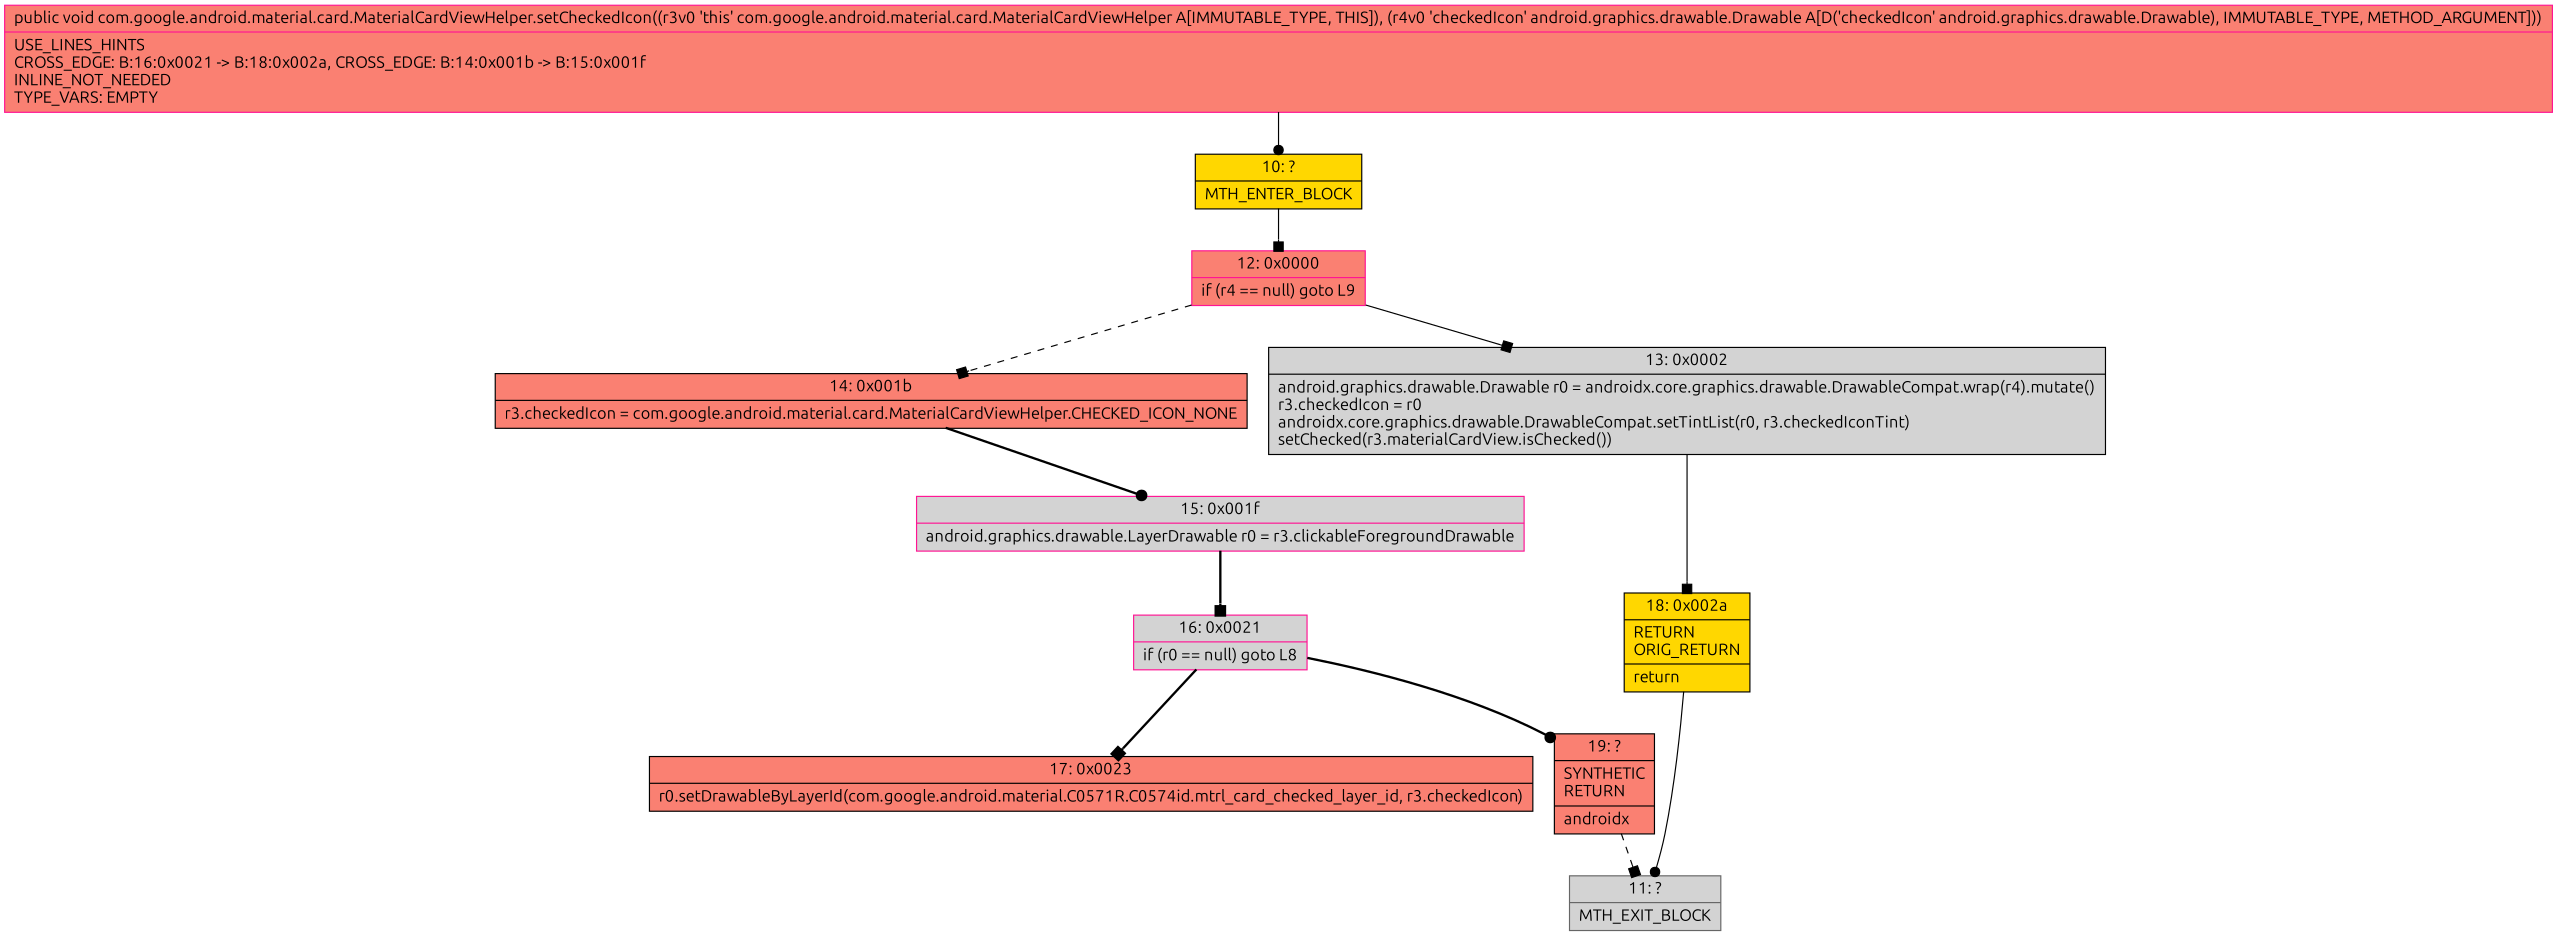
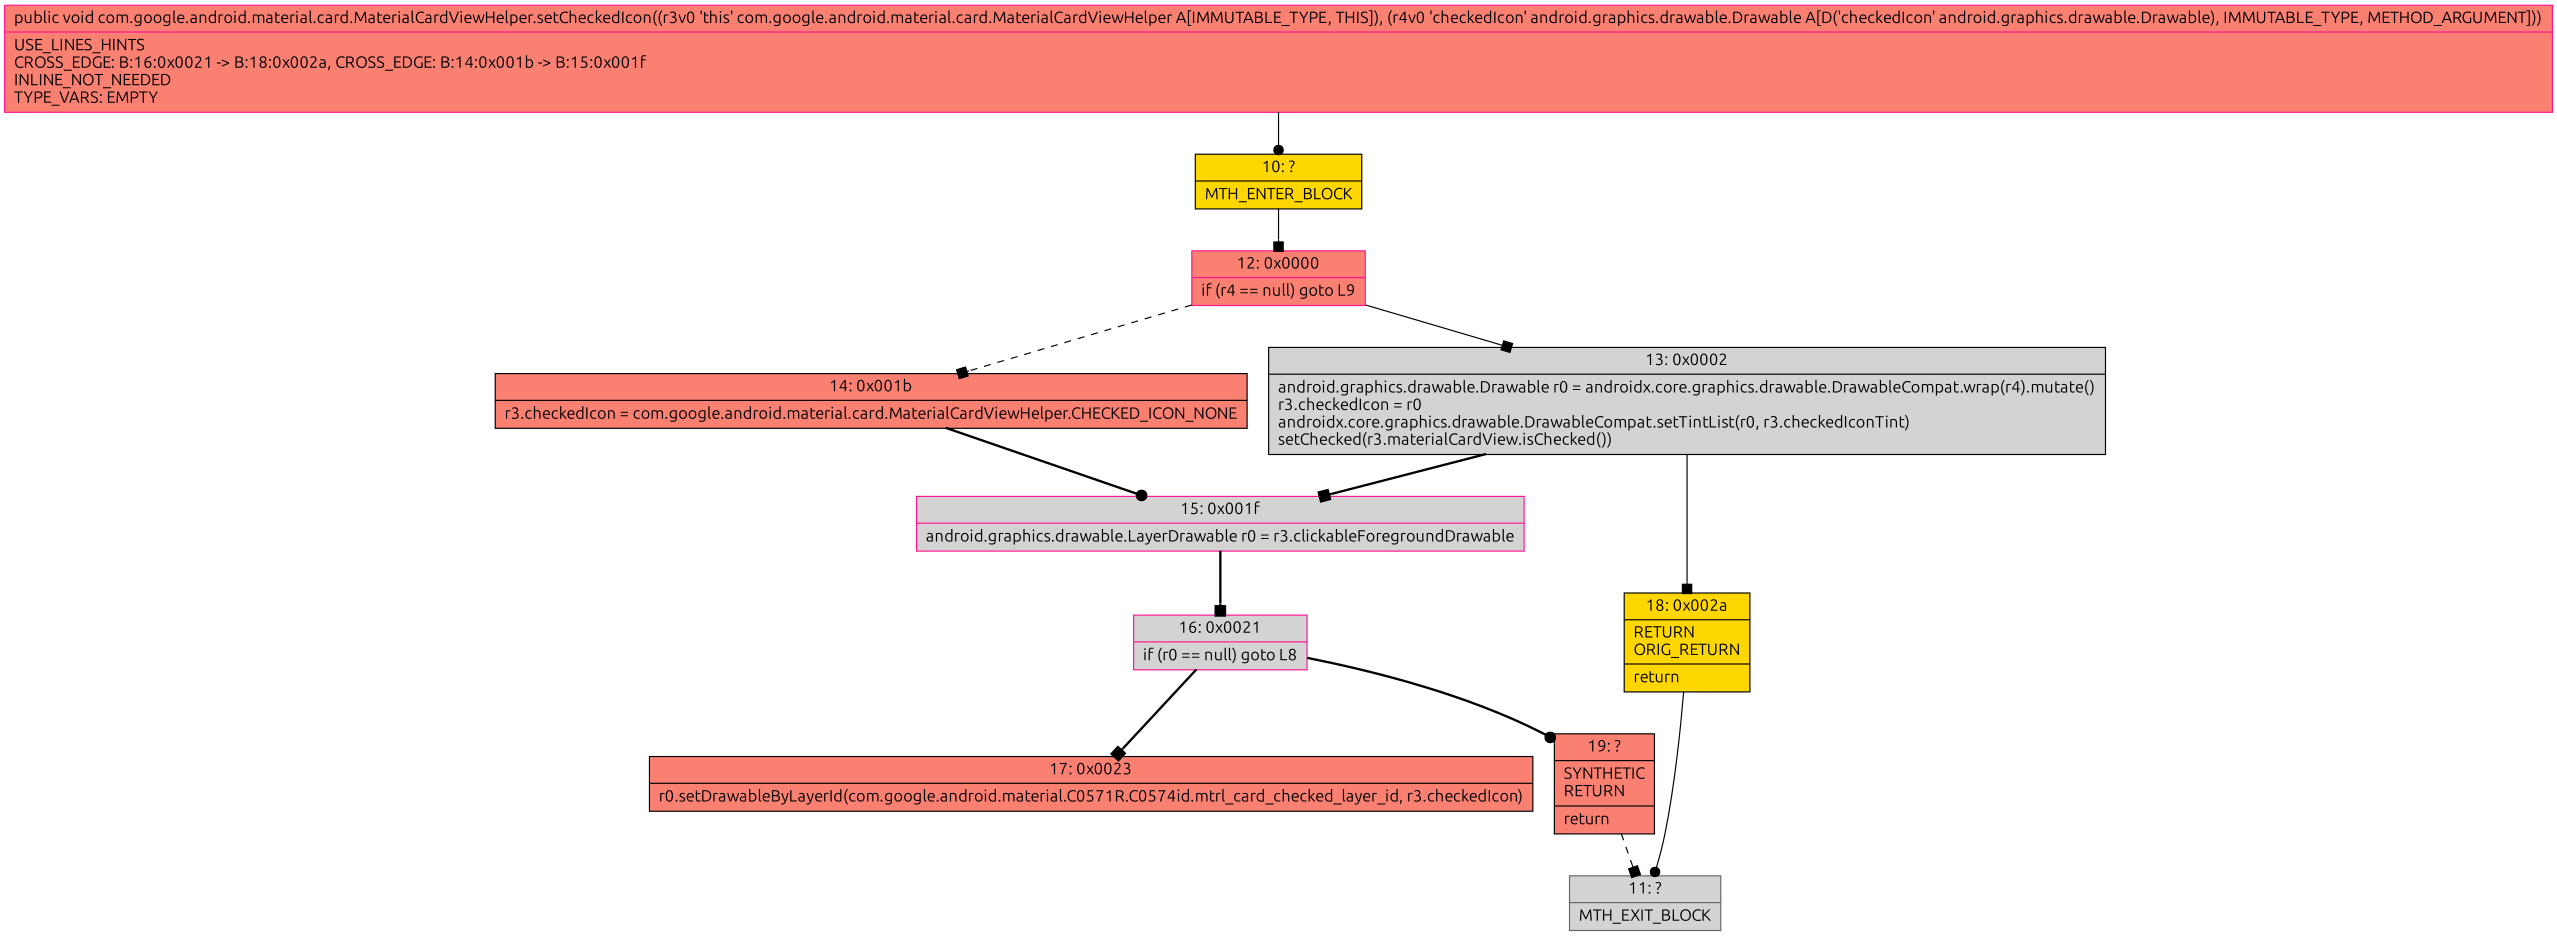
edge "13: 0x0002" -> "15: 0x001f": added
node "19: ?": text "androidx" -> "return"
